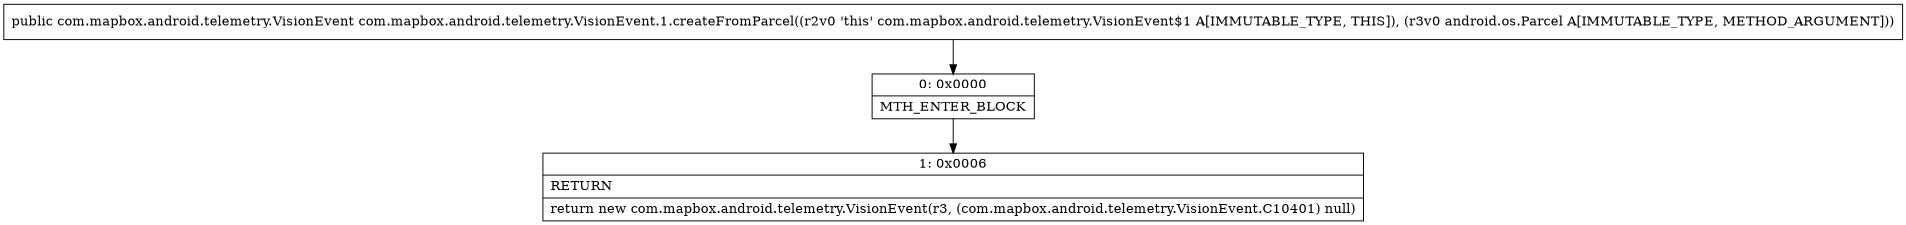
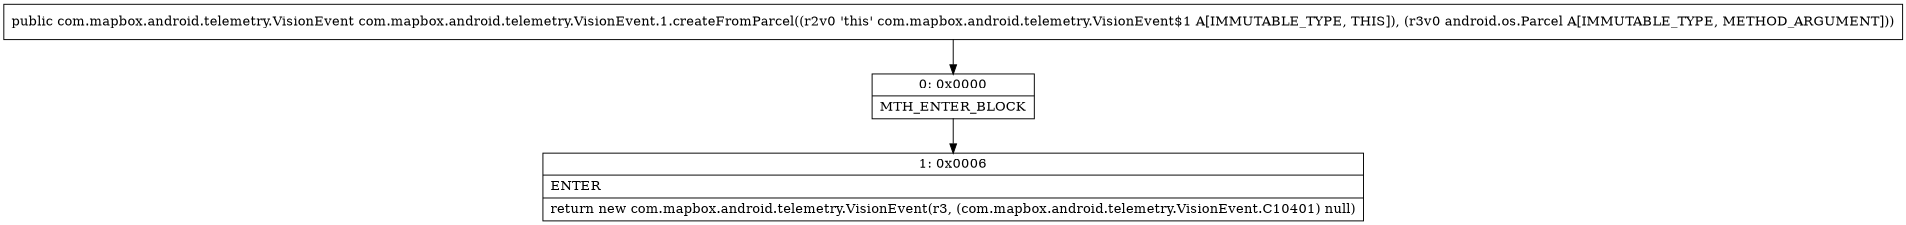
node "1: 0x0006": text "RETURN" -> "ENTER"
